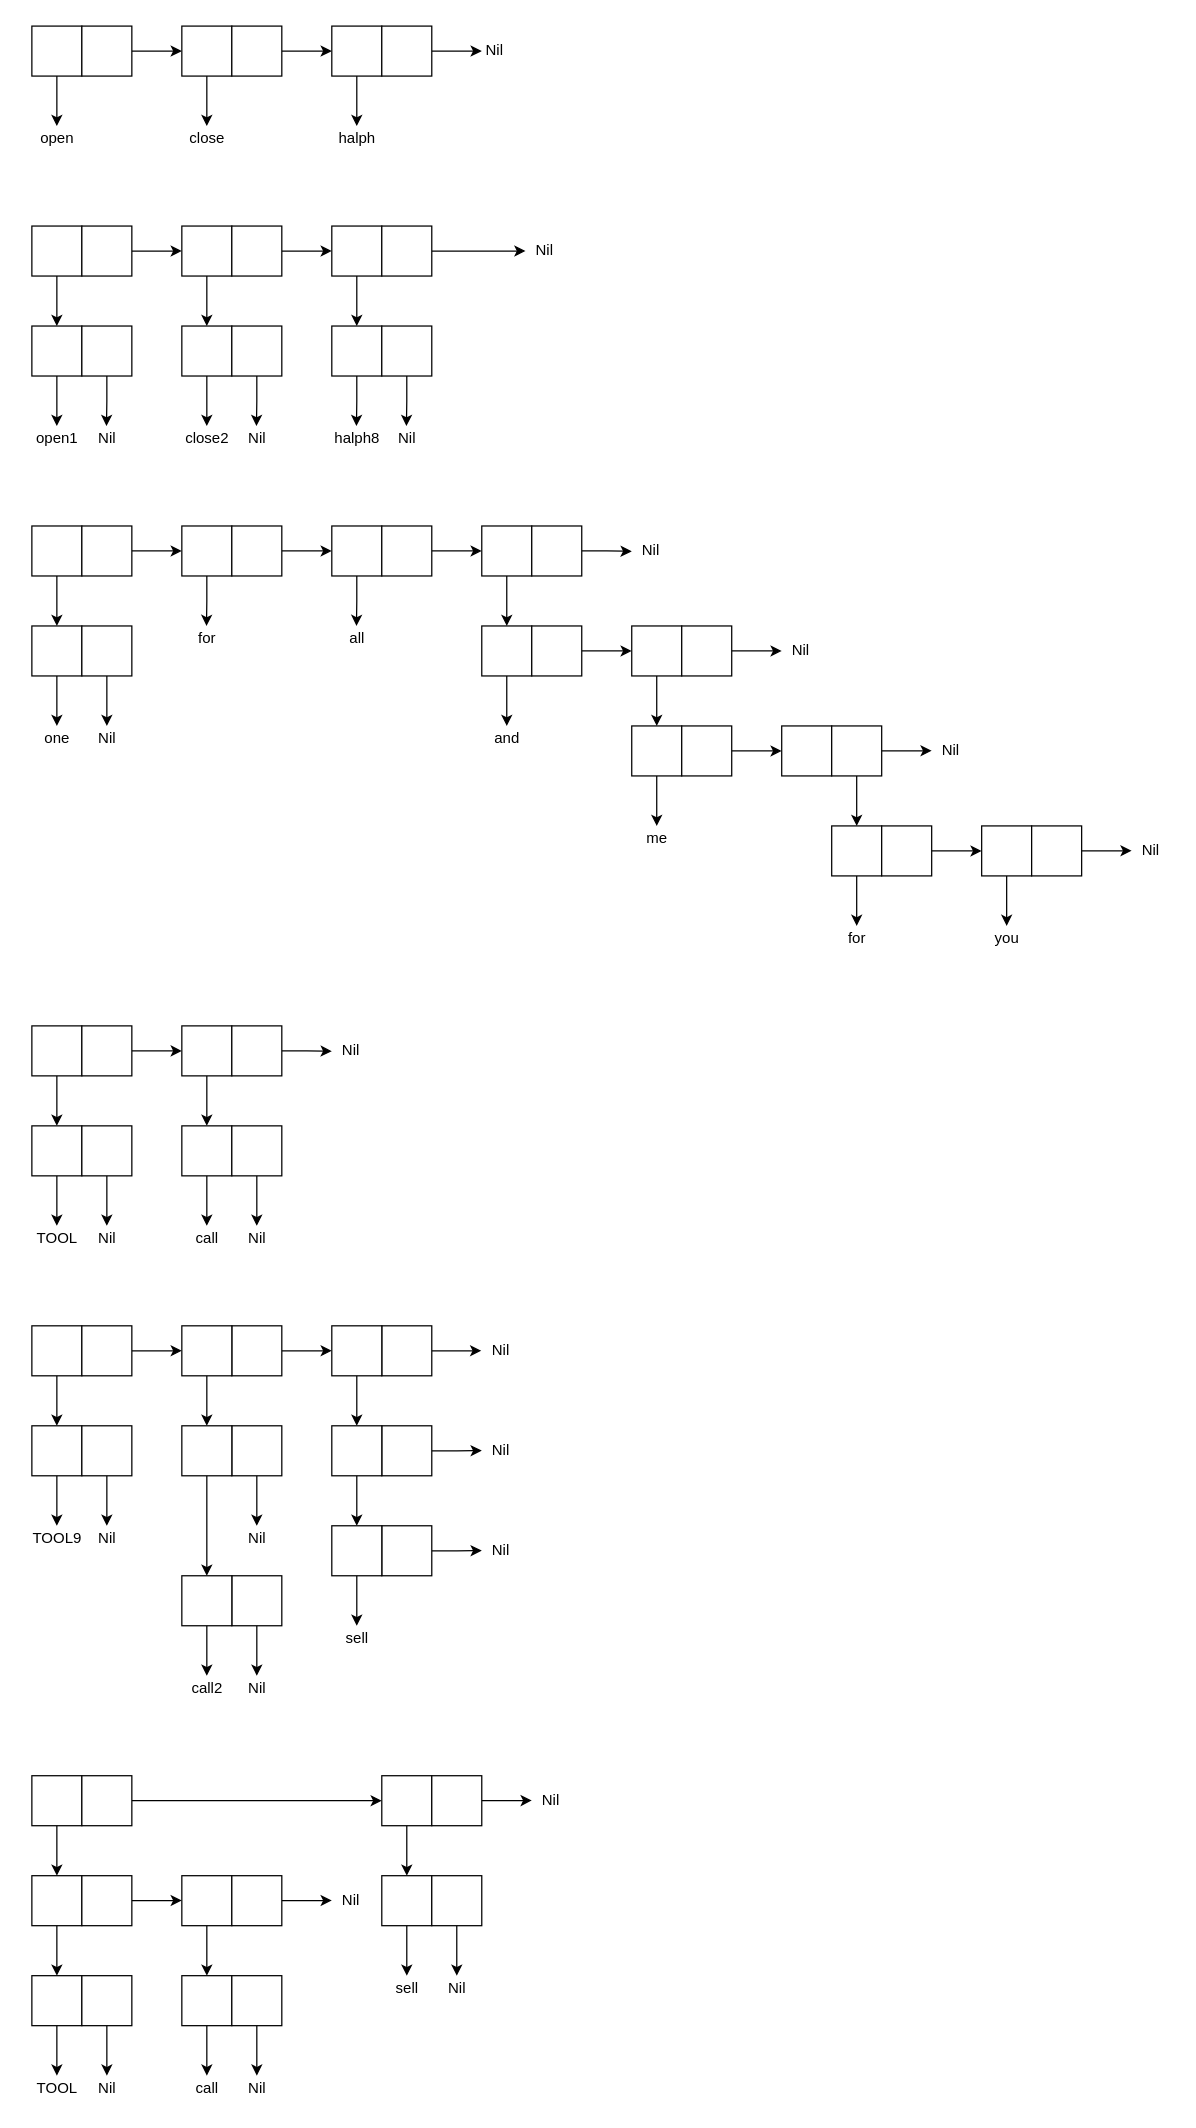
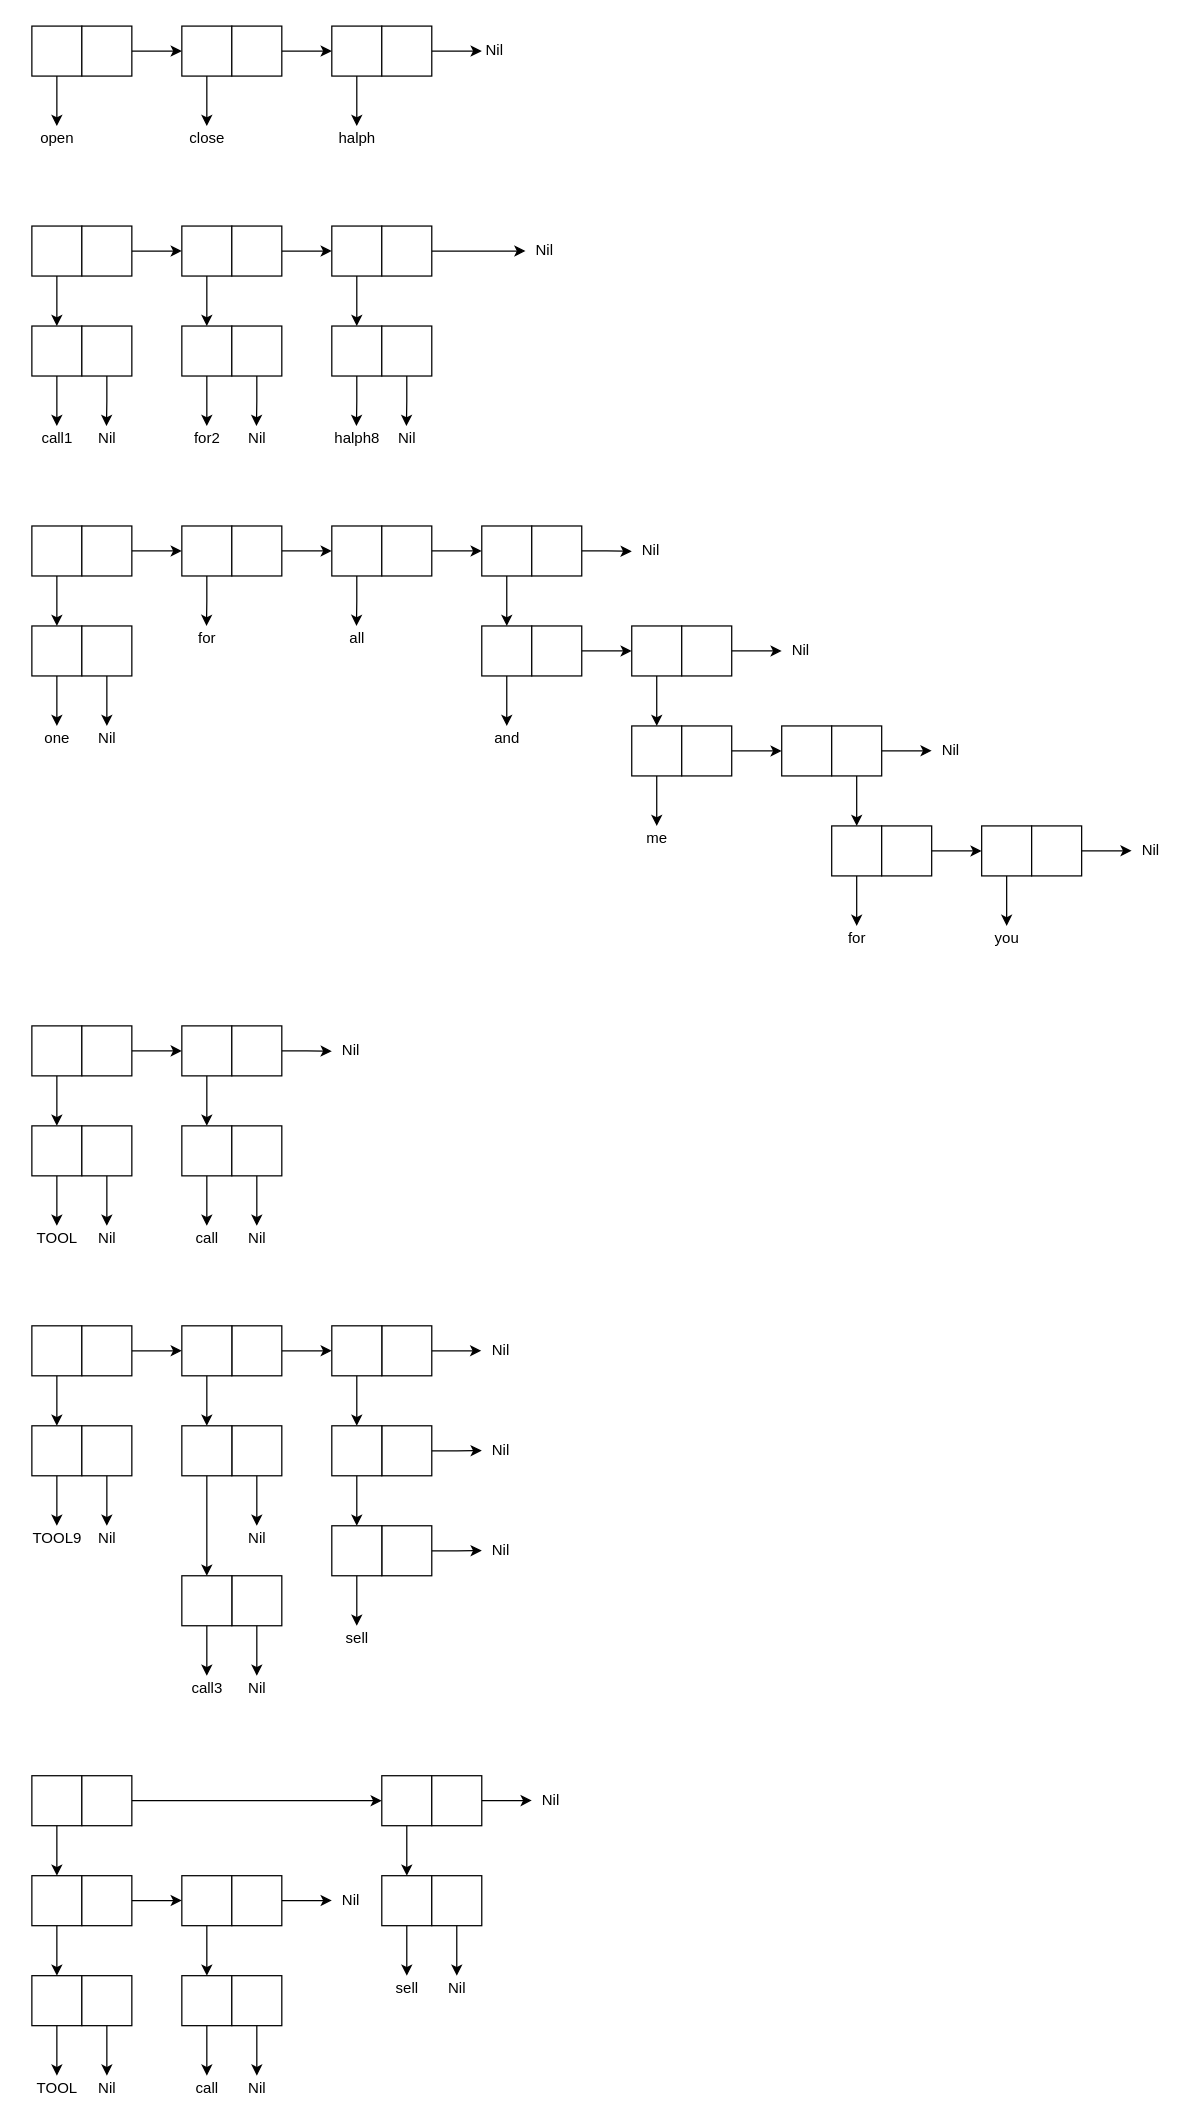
node "open1": label "open1" -> "call1"
node "close2": label "close2" -> "for2"
node "call2": label "call2" -> "call3"
